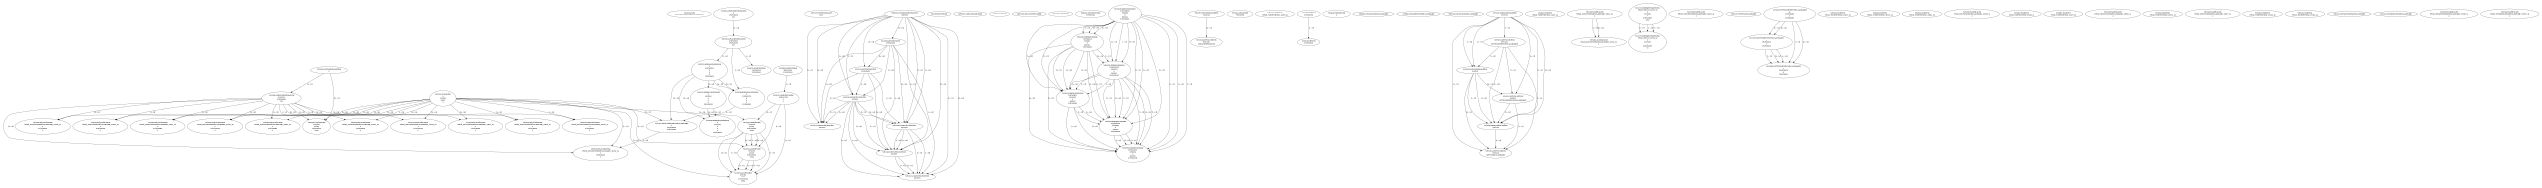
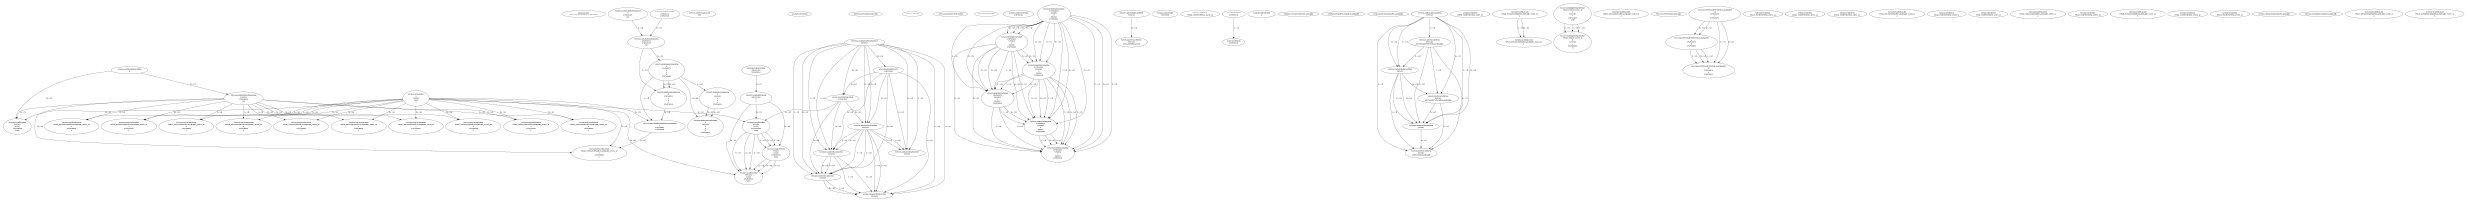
edge "4245785.GetLongPathNameW 2147407710 2147406542 261" -> "4246014.FindFirstFileW 2147406542 2147407064": reversed
edge "4214413.GetStartupInfoW 2147417624" -> "4245454.LeaveCriticalSection 6917004": now "4214413.GetStartupInfoW 2147417624" -> "4250073.LoadStringW 9441340 65485 2147409468 4096"
edge "4215383.VirtualAlloc 0 1310704 4096 4" -> "4250073.LoadStringW 9441340 65484 2147409468 4096": removed, label "(3-->4)"
